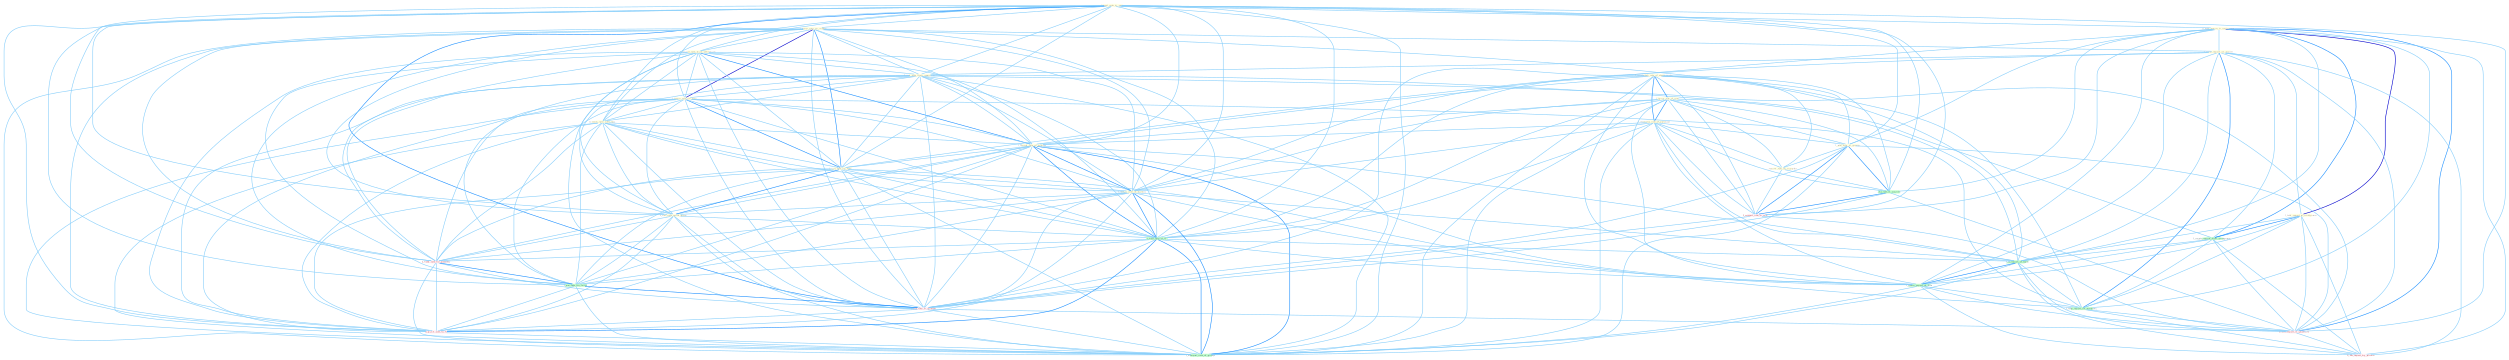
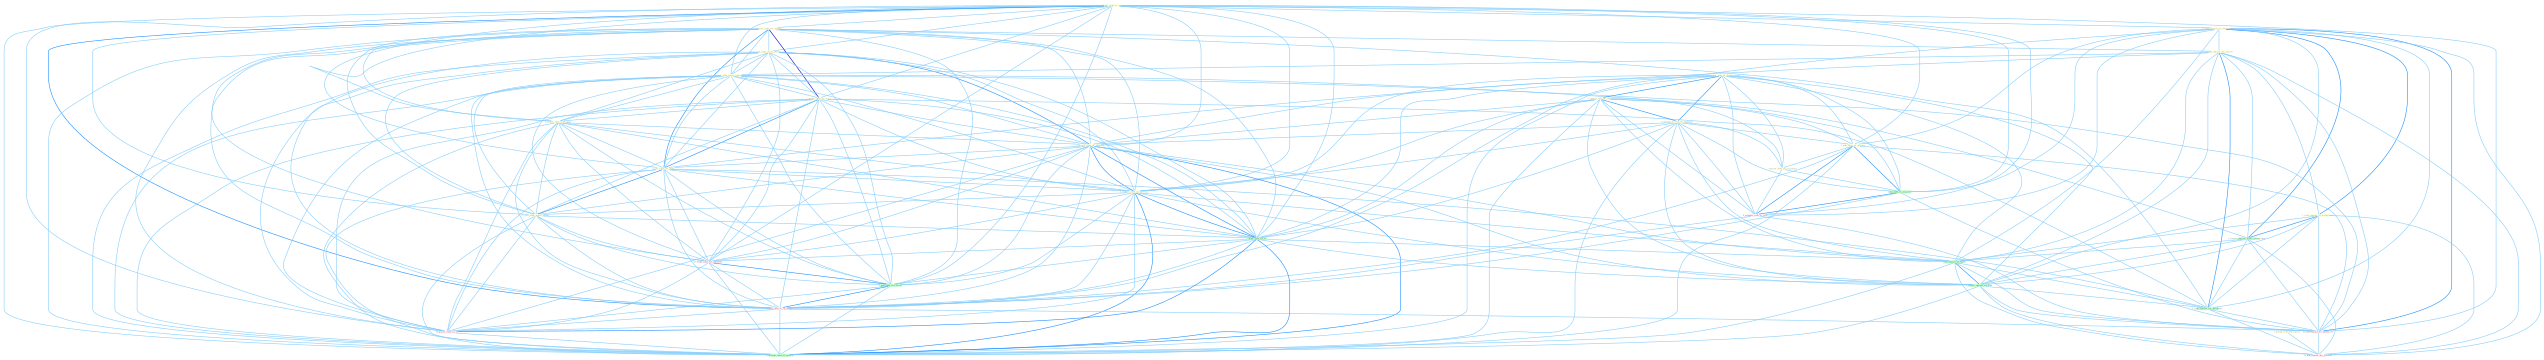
edge "0_told_report_in_entitynam" -- "1_told_report_at_entitynam": color #0000cd -> #1e90ff
node "1_await_rule_by_court": added
